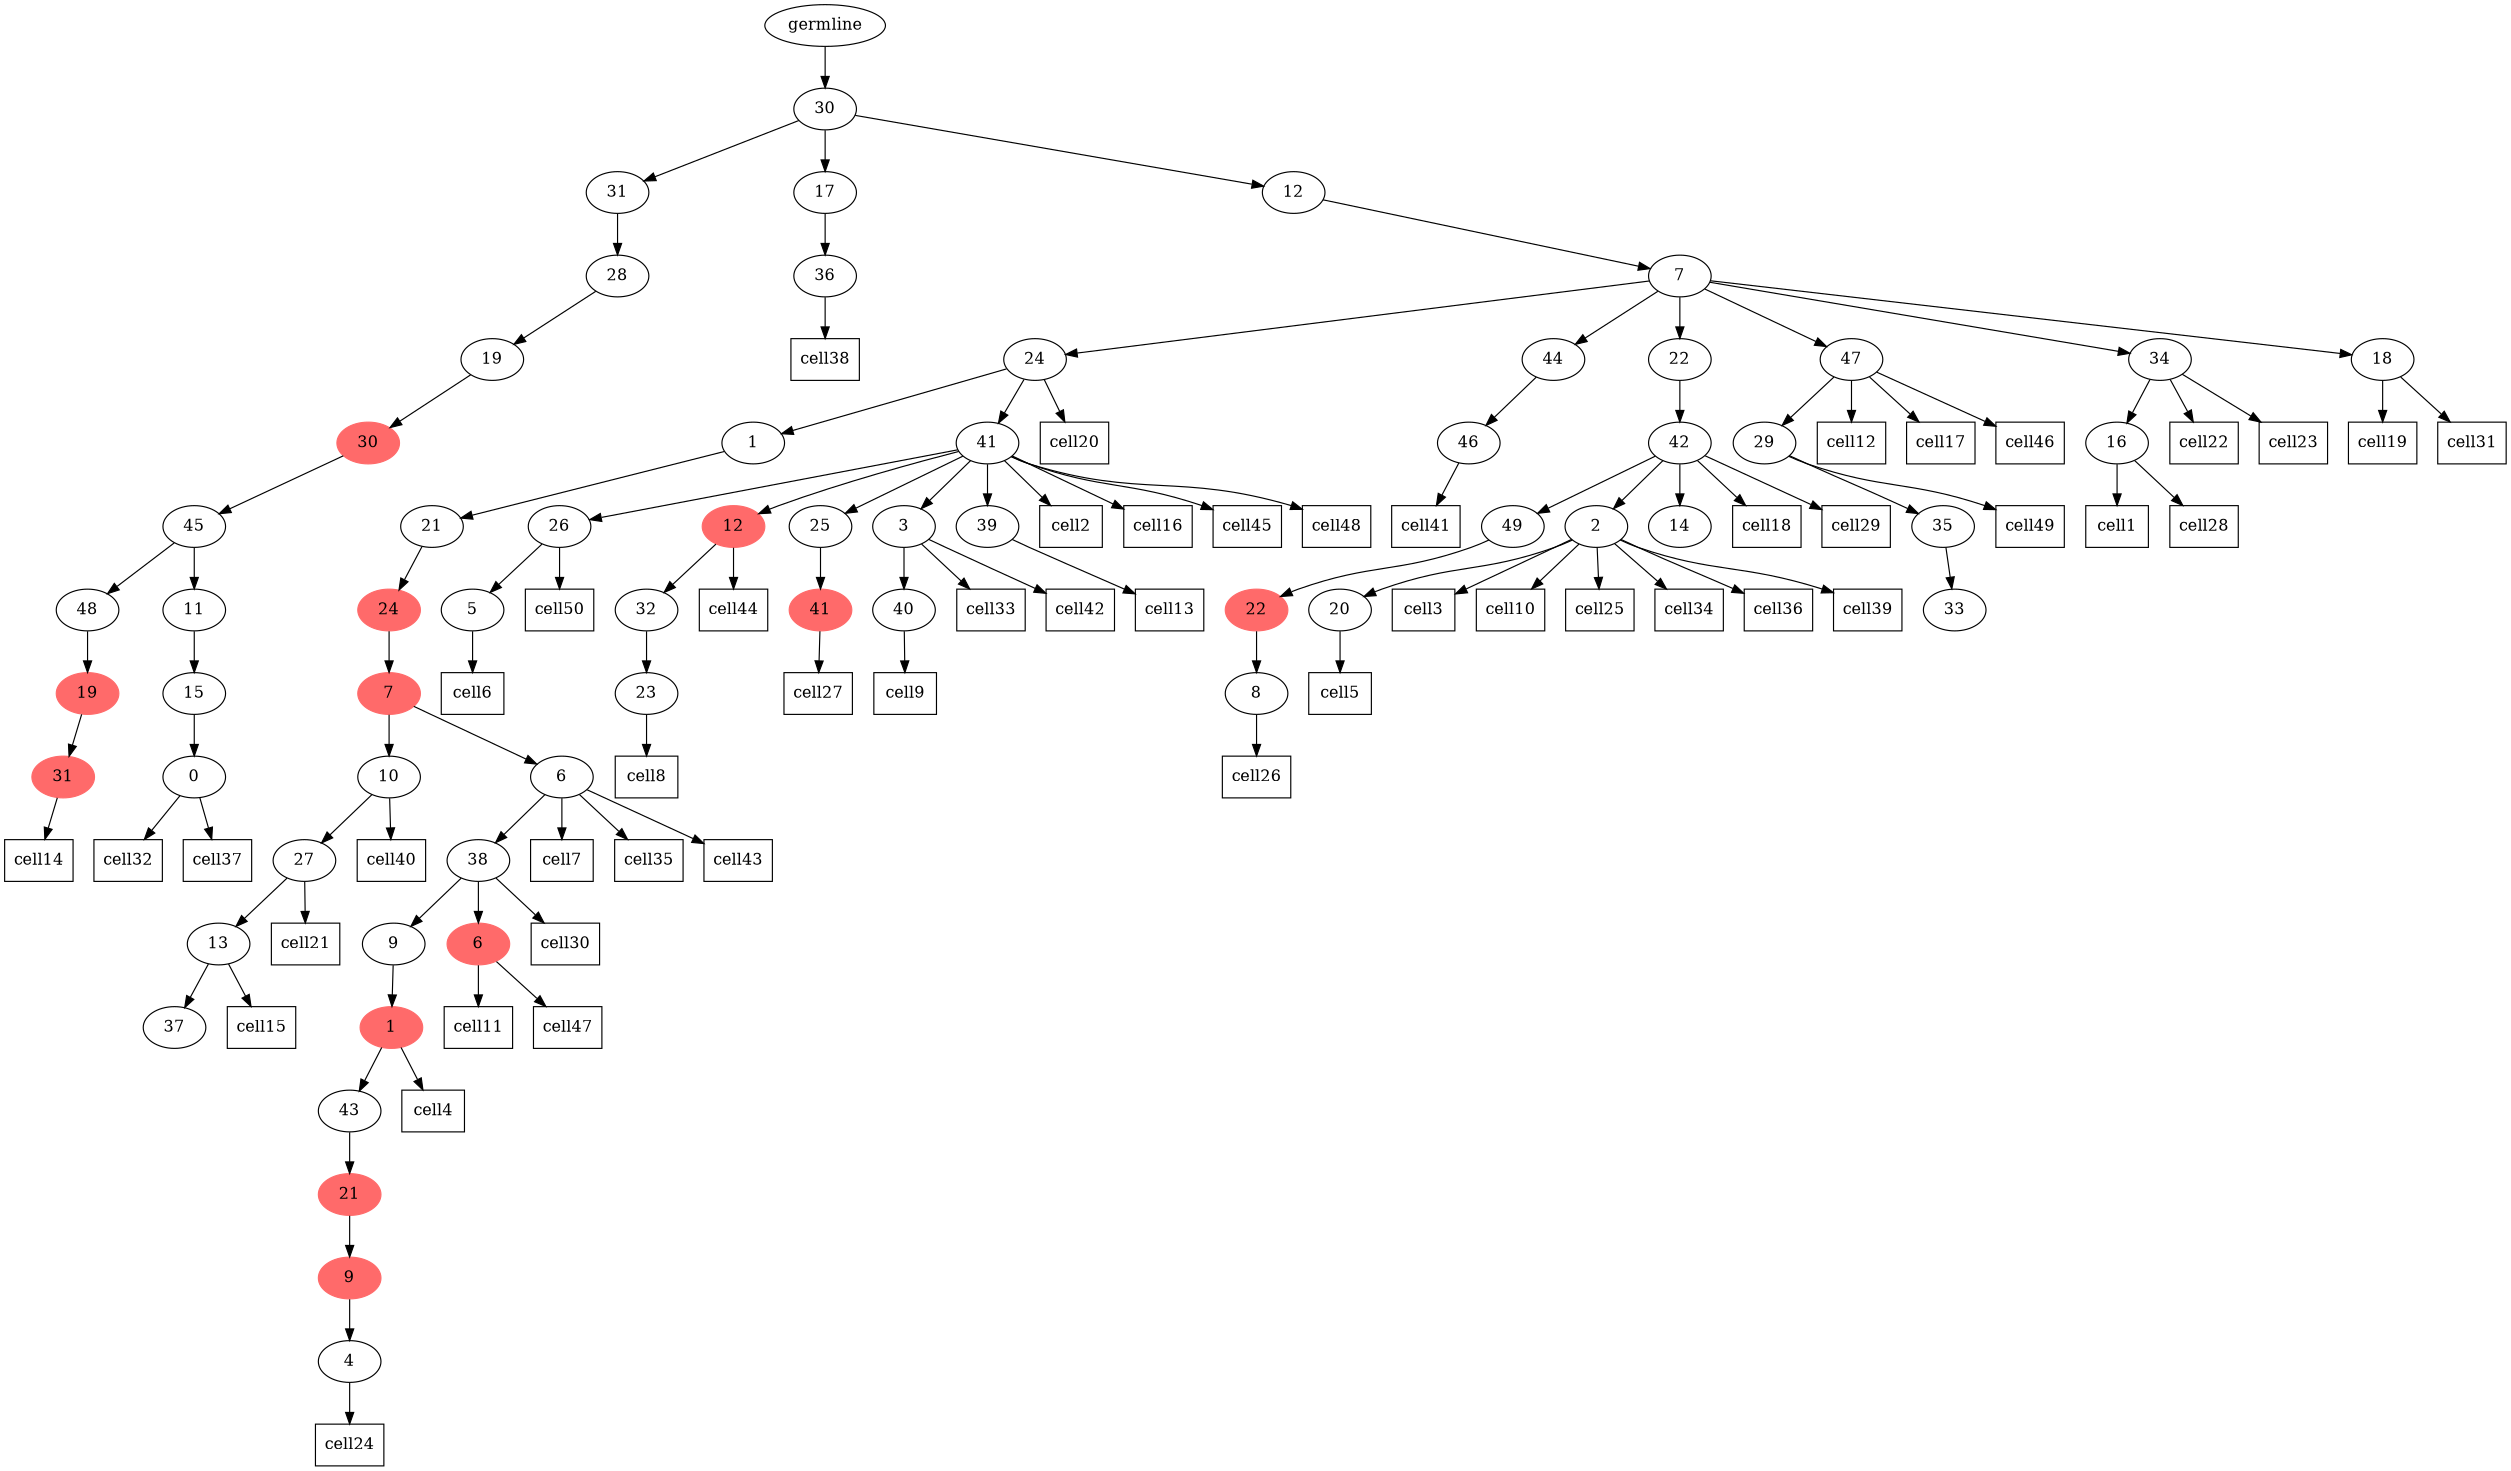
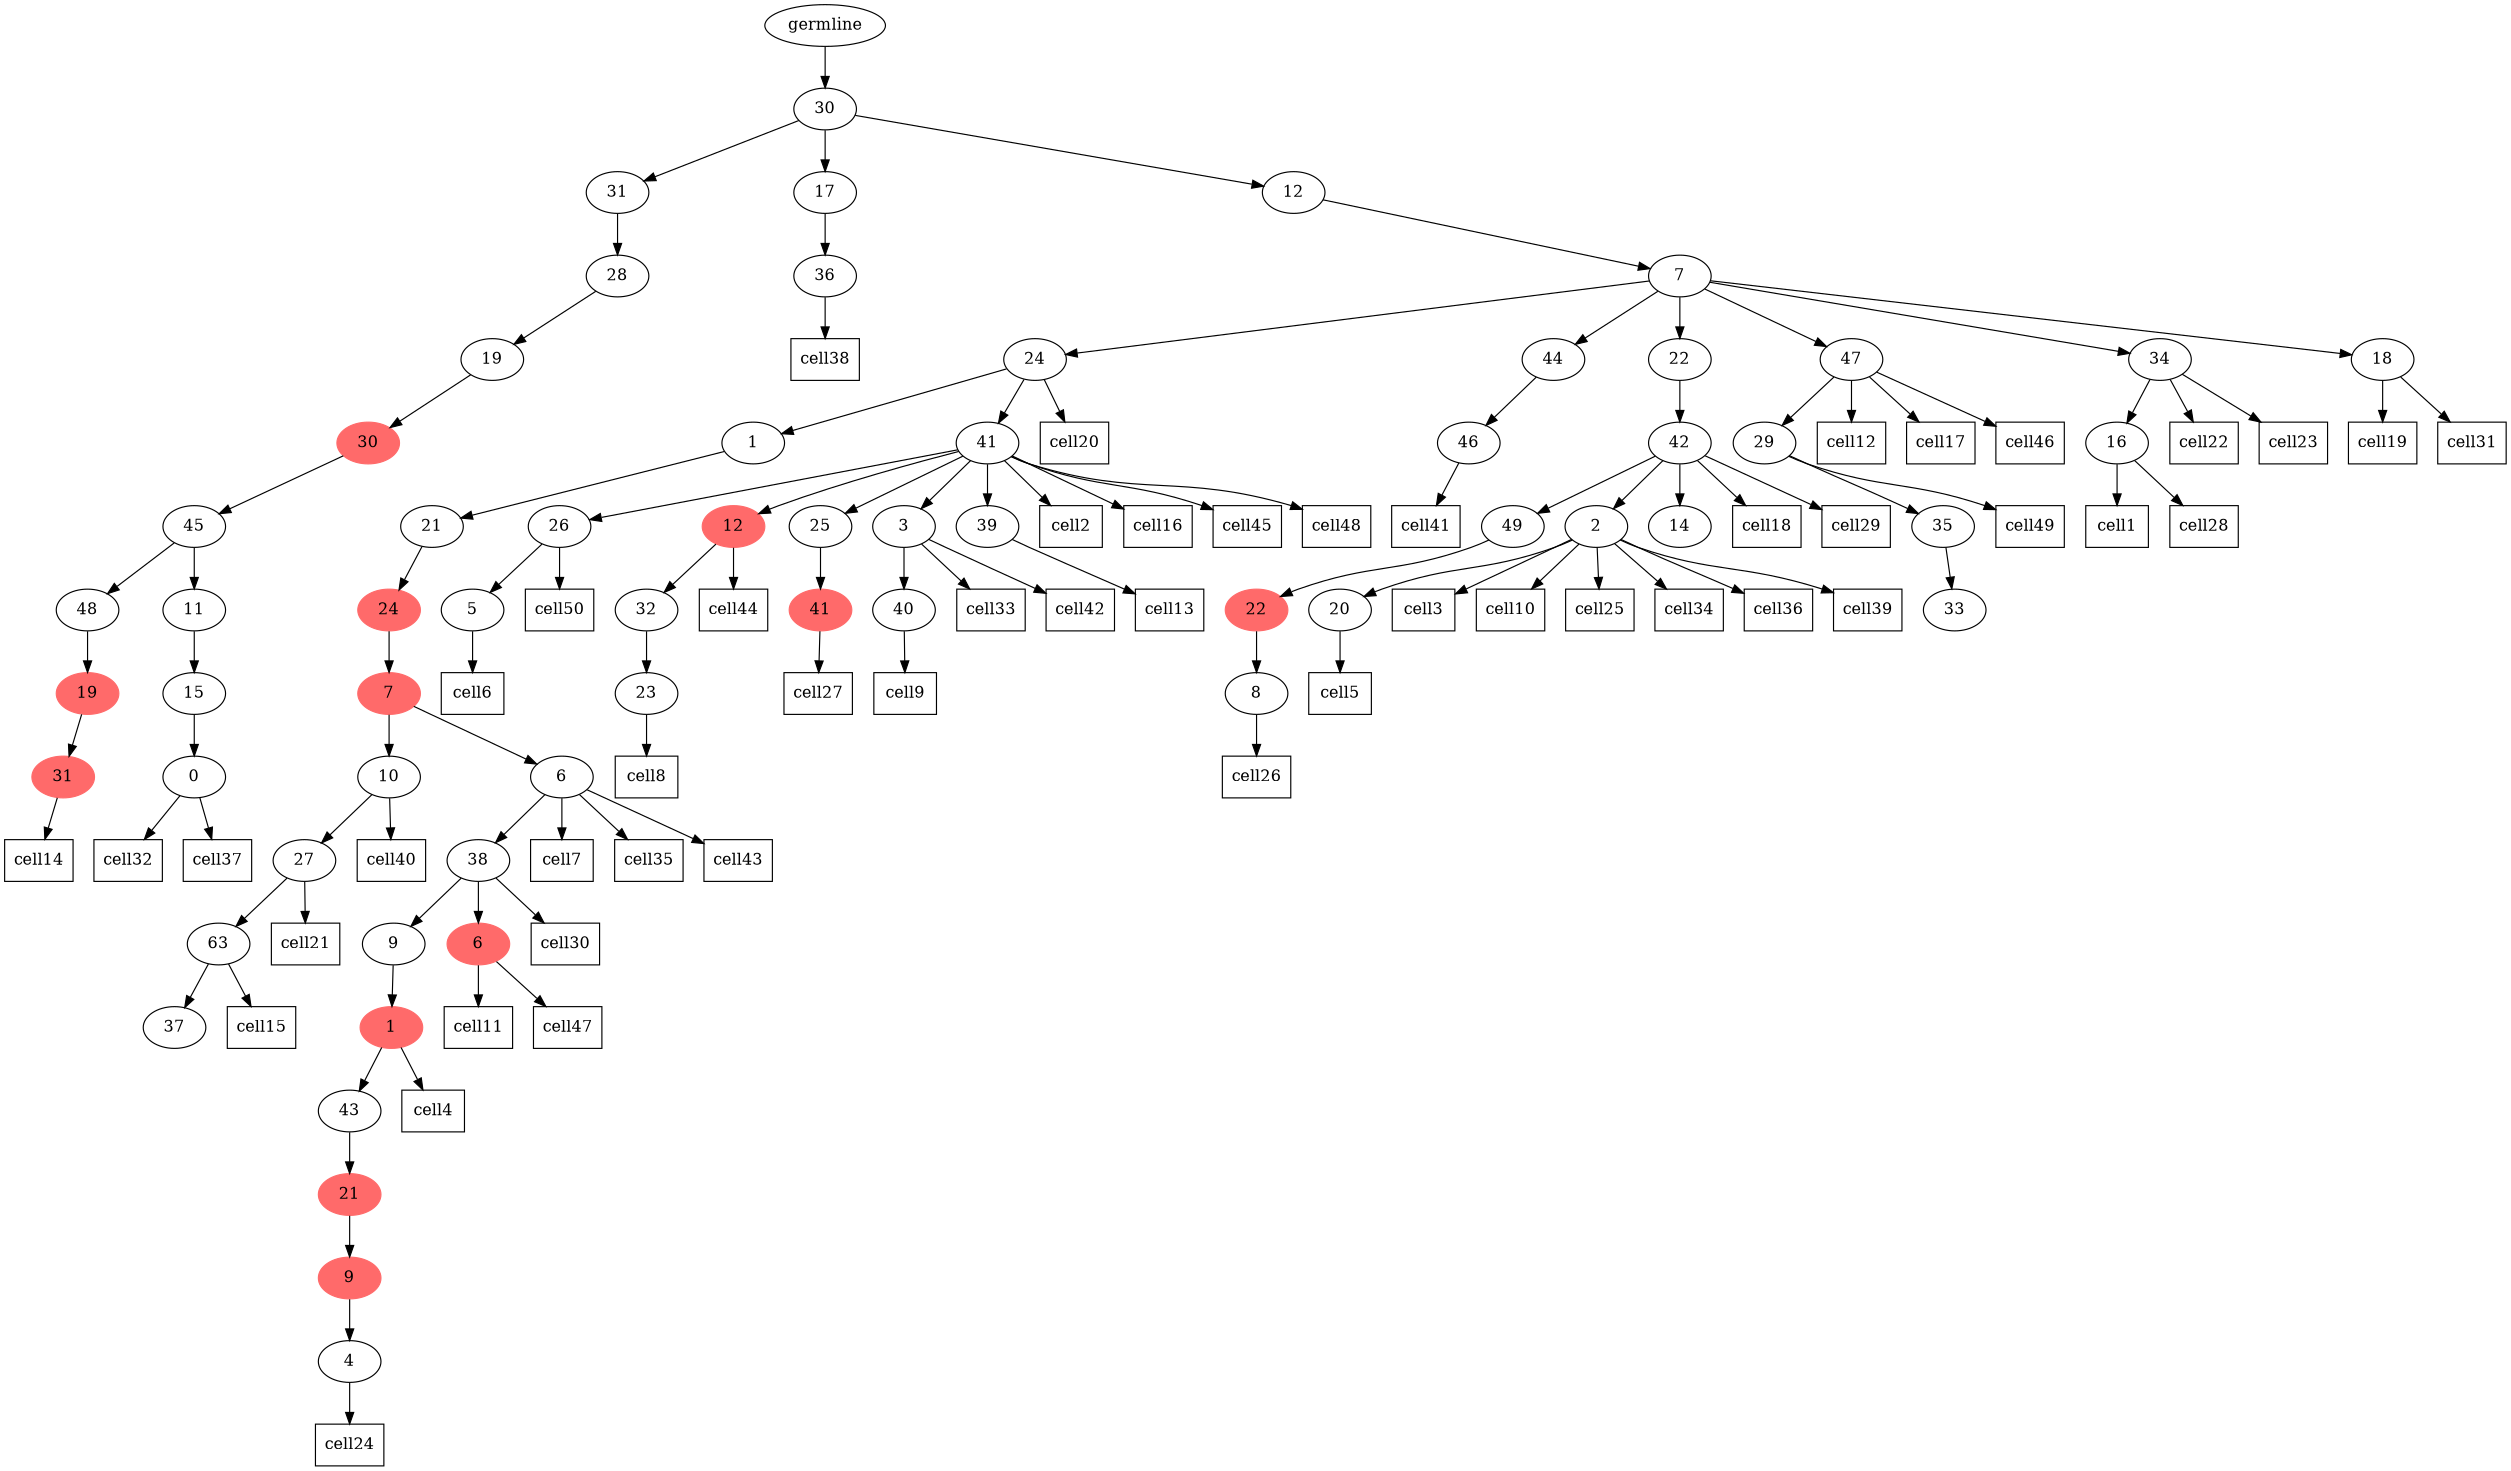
node "13": label "13" -> "63"
